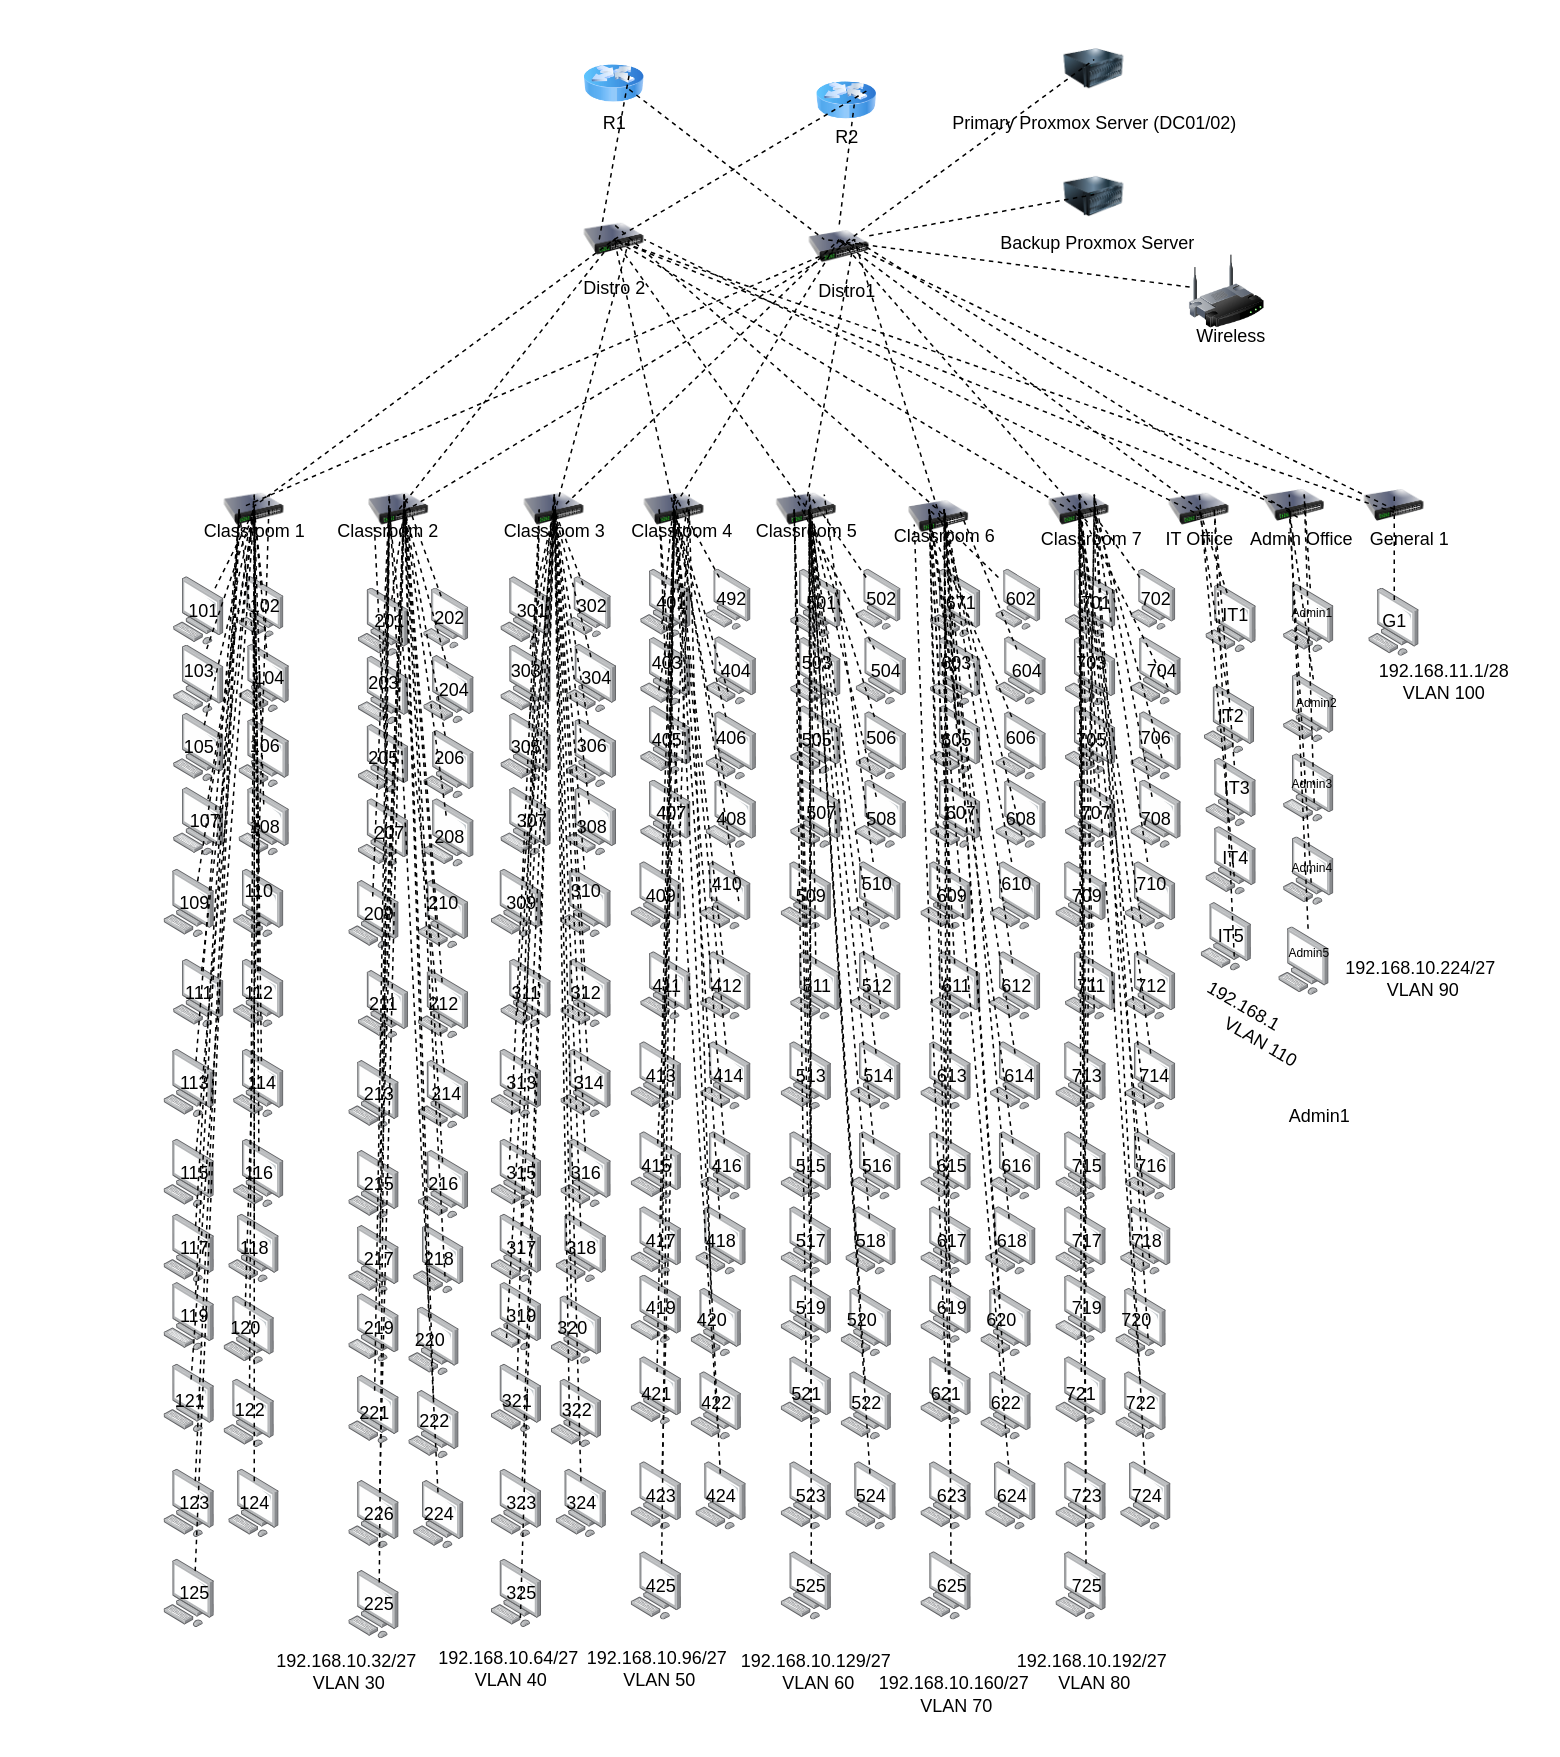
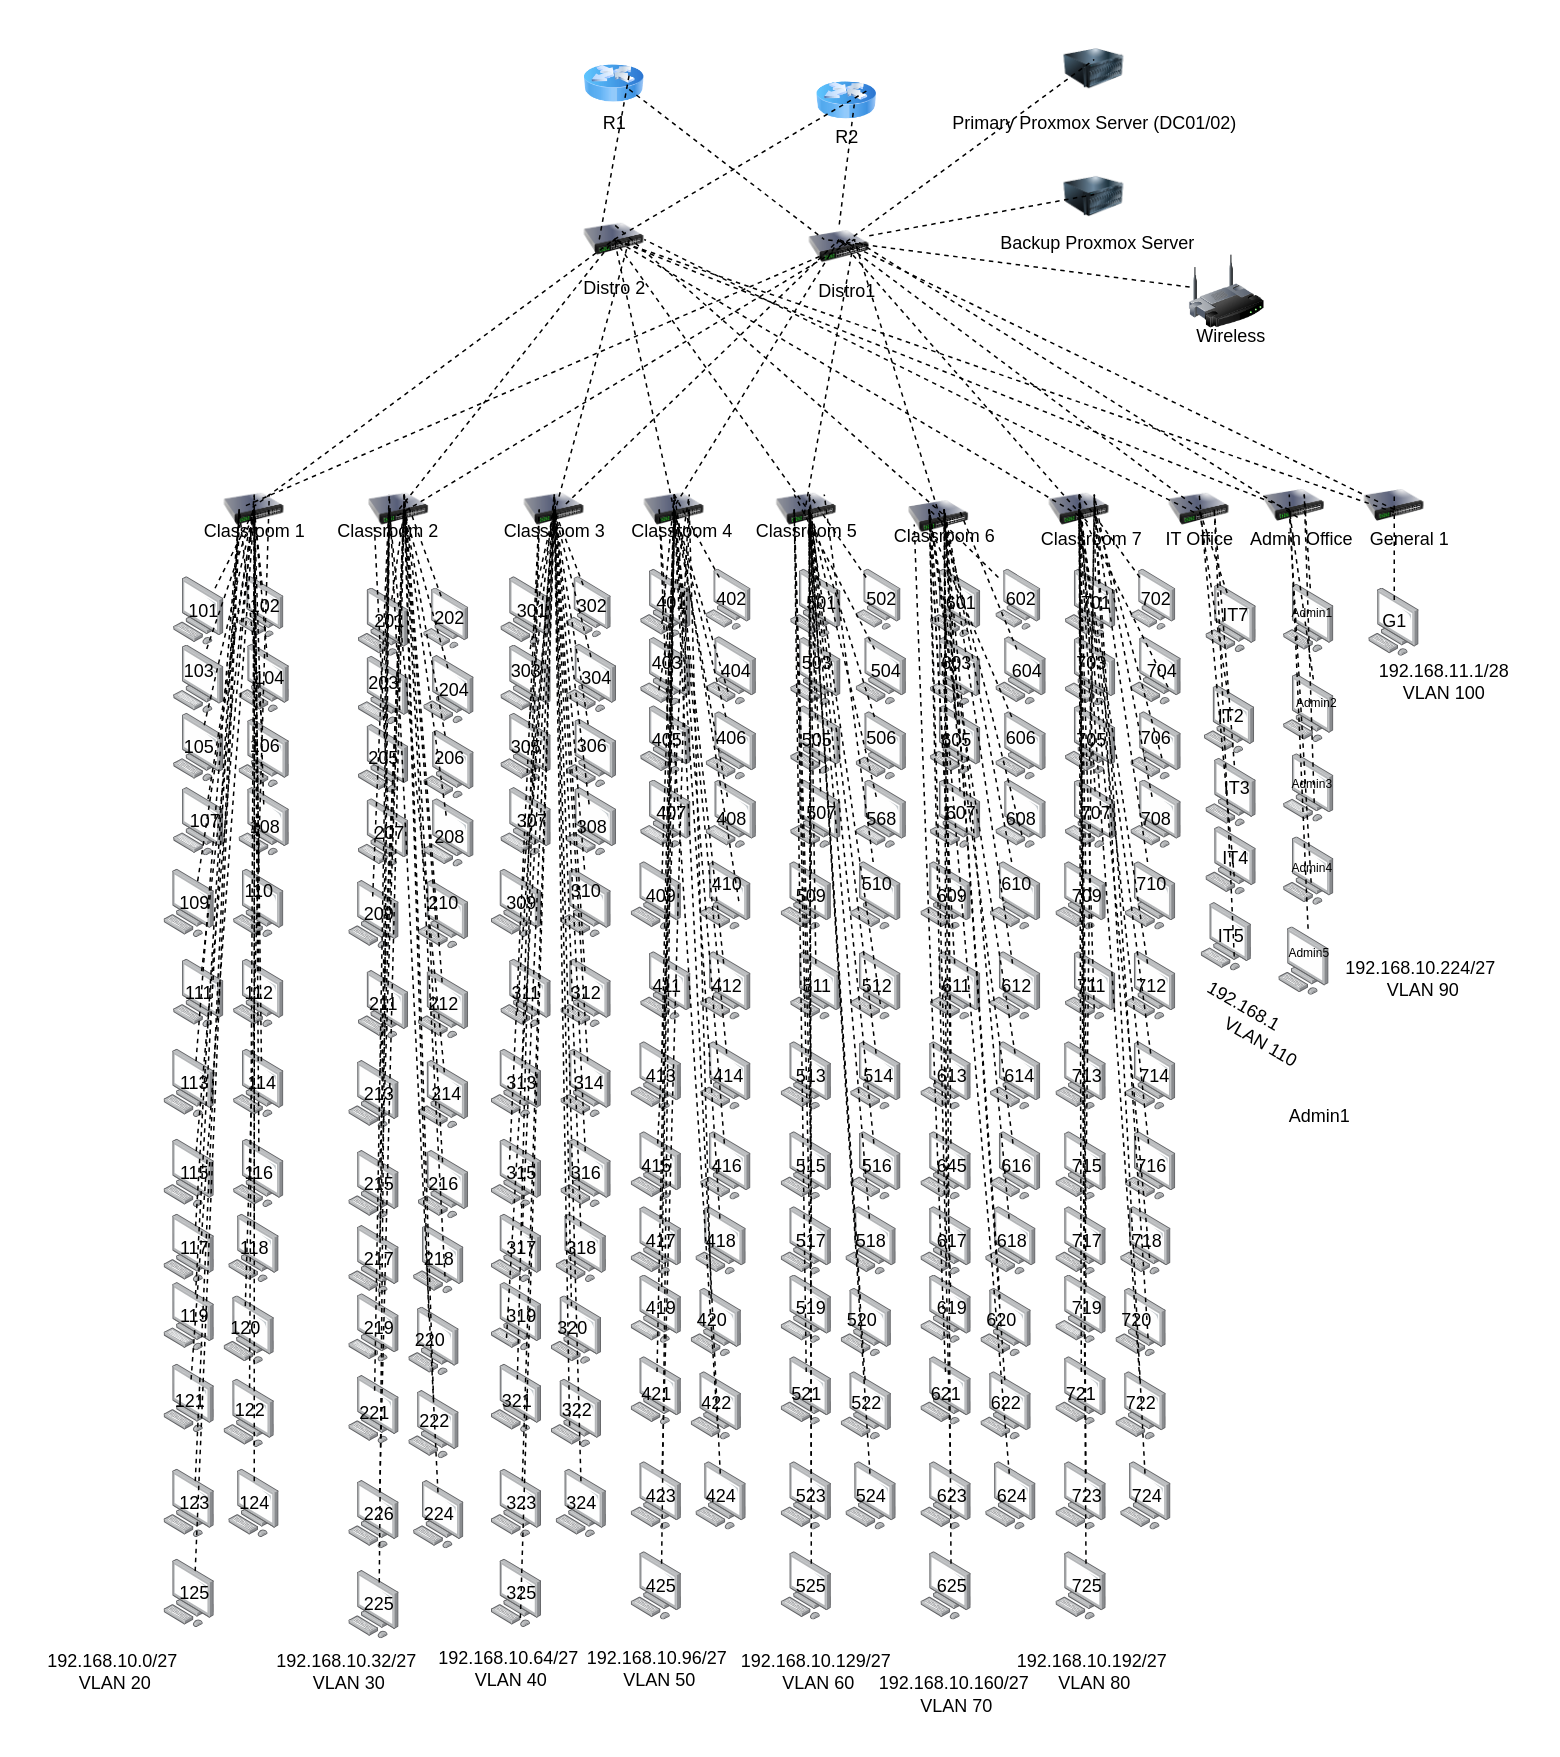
node "492": label "492" -> "402"
node "671": label "671" -> "601"
node "IT1": label "IT1" -> "IT7"
node "508": label "508" -> "568"
node "615": label "615" -> "645"
node "192.168.10.0/27 VLAN 20": added
